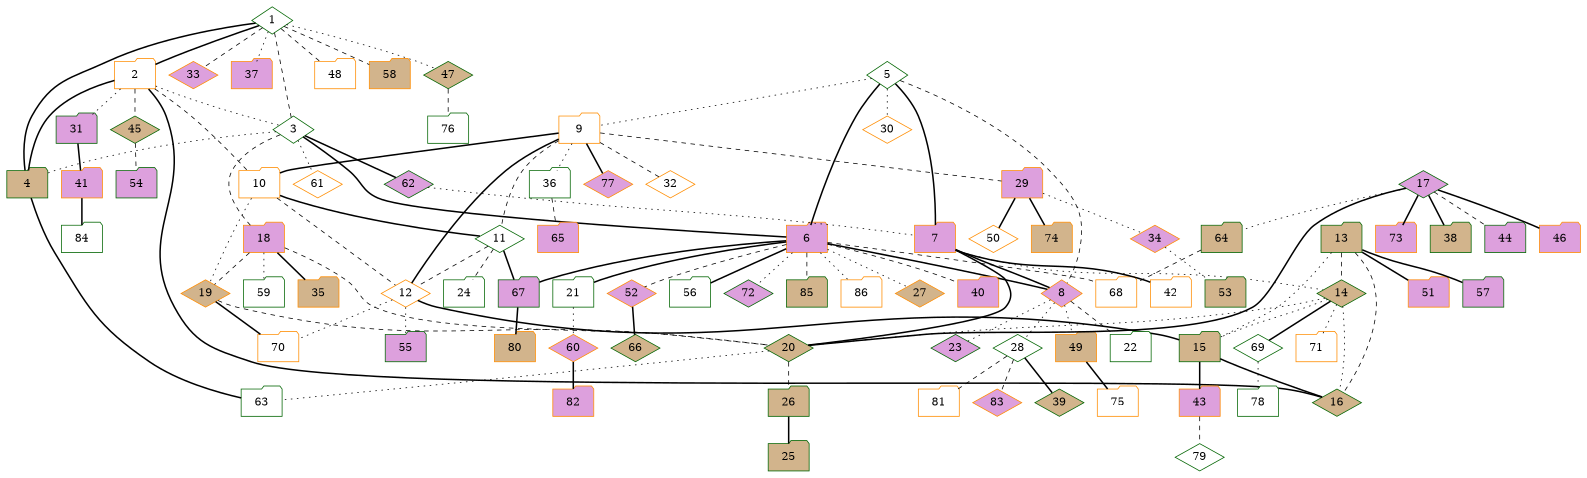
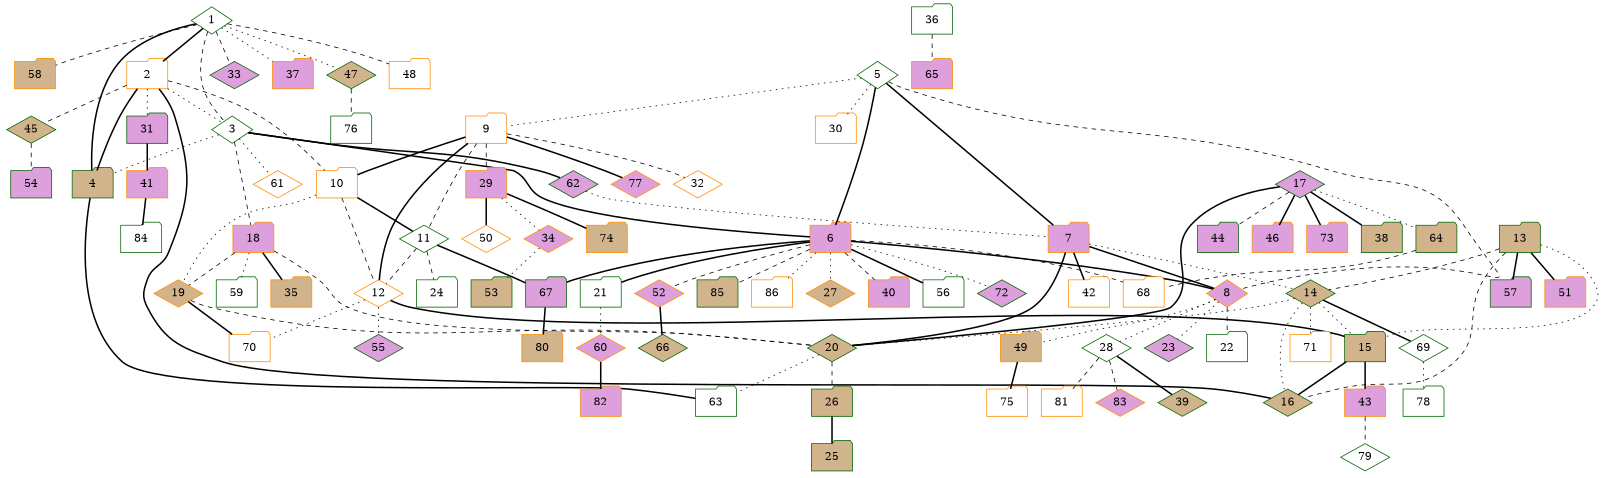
node "33": color darkorange -> darkgreen
node "30": shape diamond -> folder
edge "9" -- "36": removed
node "55": shape folder -> diamond
